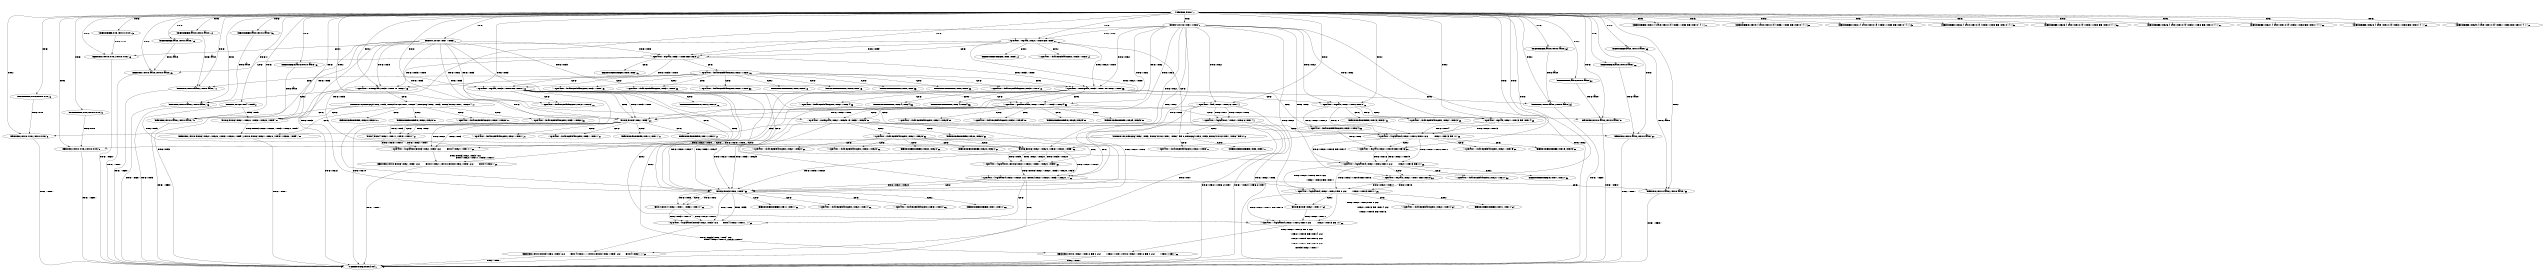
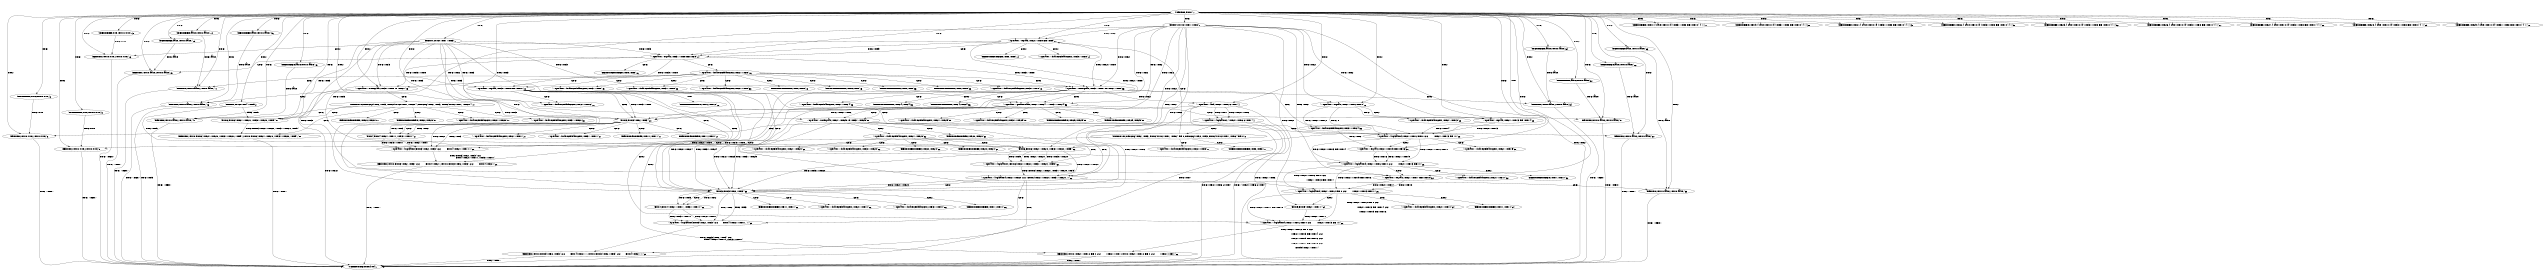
edge "(METHOD,FUN1)" -> "(PARAM,struct VAR4 *VAR5)": label "DDG: 0" -> "DDG: "
edge "(PARAM,struct VAR1 *VAR2)" -> "(<operator>.and,VAR2->VAR6 & VAR7)": now "(<operator>.notEquals,VAR3->VAR8 != VAR2->VAR8)" -> "(<operator>.and,VAR2->VAR6 & VAR7)"
edge "(METHOD,FUN1)" -> "(<operator>.equals,VAR2->VAR15 == VAR16)": label "DDG: " -> "VAR: "
edge "(<operator>.equals,VAR3->VAR8 == VAR10)" -> "(<operator>.equals,VAR2->VAR12 == 0)": removed, label "CDG:"
edge "(<operator>.equals,VAR3->VAR8 == VAR10)" -> "(FIELD_IDENTIFIER,VAR12,VAR12)": label "CDG: " -> "VAR: "
node "(FIELD_IDENTIFIER,VAR13,VAR13)": removed
edge "(<operator>.equals,VAR3->VAR8 == VAR10)" -> "(METHOD_RETURN,bool)": removed, label "DDG: VAR10"
edge "(PARAM,struct VAR1 *VAR3)" -> "(METHOD_RETURN,bool)": now "(PARAM,struct VAR1 *VAR3)" -> "(<operator>.equals,VAR2->VAR17 == VAR18)"
node "(FIELD_IDENTIFIER,VAR15,VAR15)": removed
